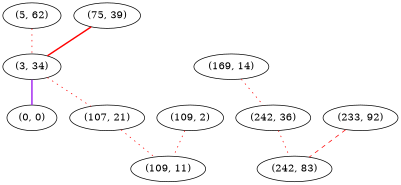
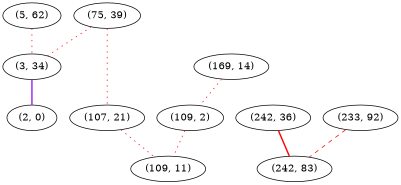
edge "(75, 39)" -- "(3, 34)": style bold -> dotted
edge "(3, 34)" -- "(107, 21)": now "(75, 39)" -- "(107, 21)"
edge "(169, 14)" -- "(242, 36)": now "(169, 14)" -- "(109, 2)"
node "(0, 0)": label "(0, 0)" -> "(2, 0)"
edge "(242, 36)" -- "(242, 83)": style dotted -> bold
